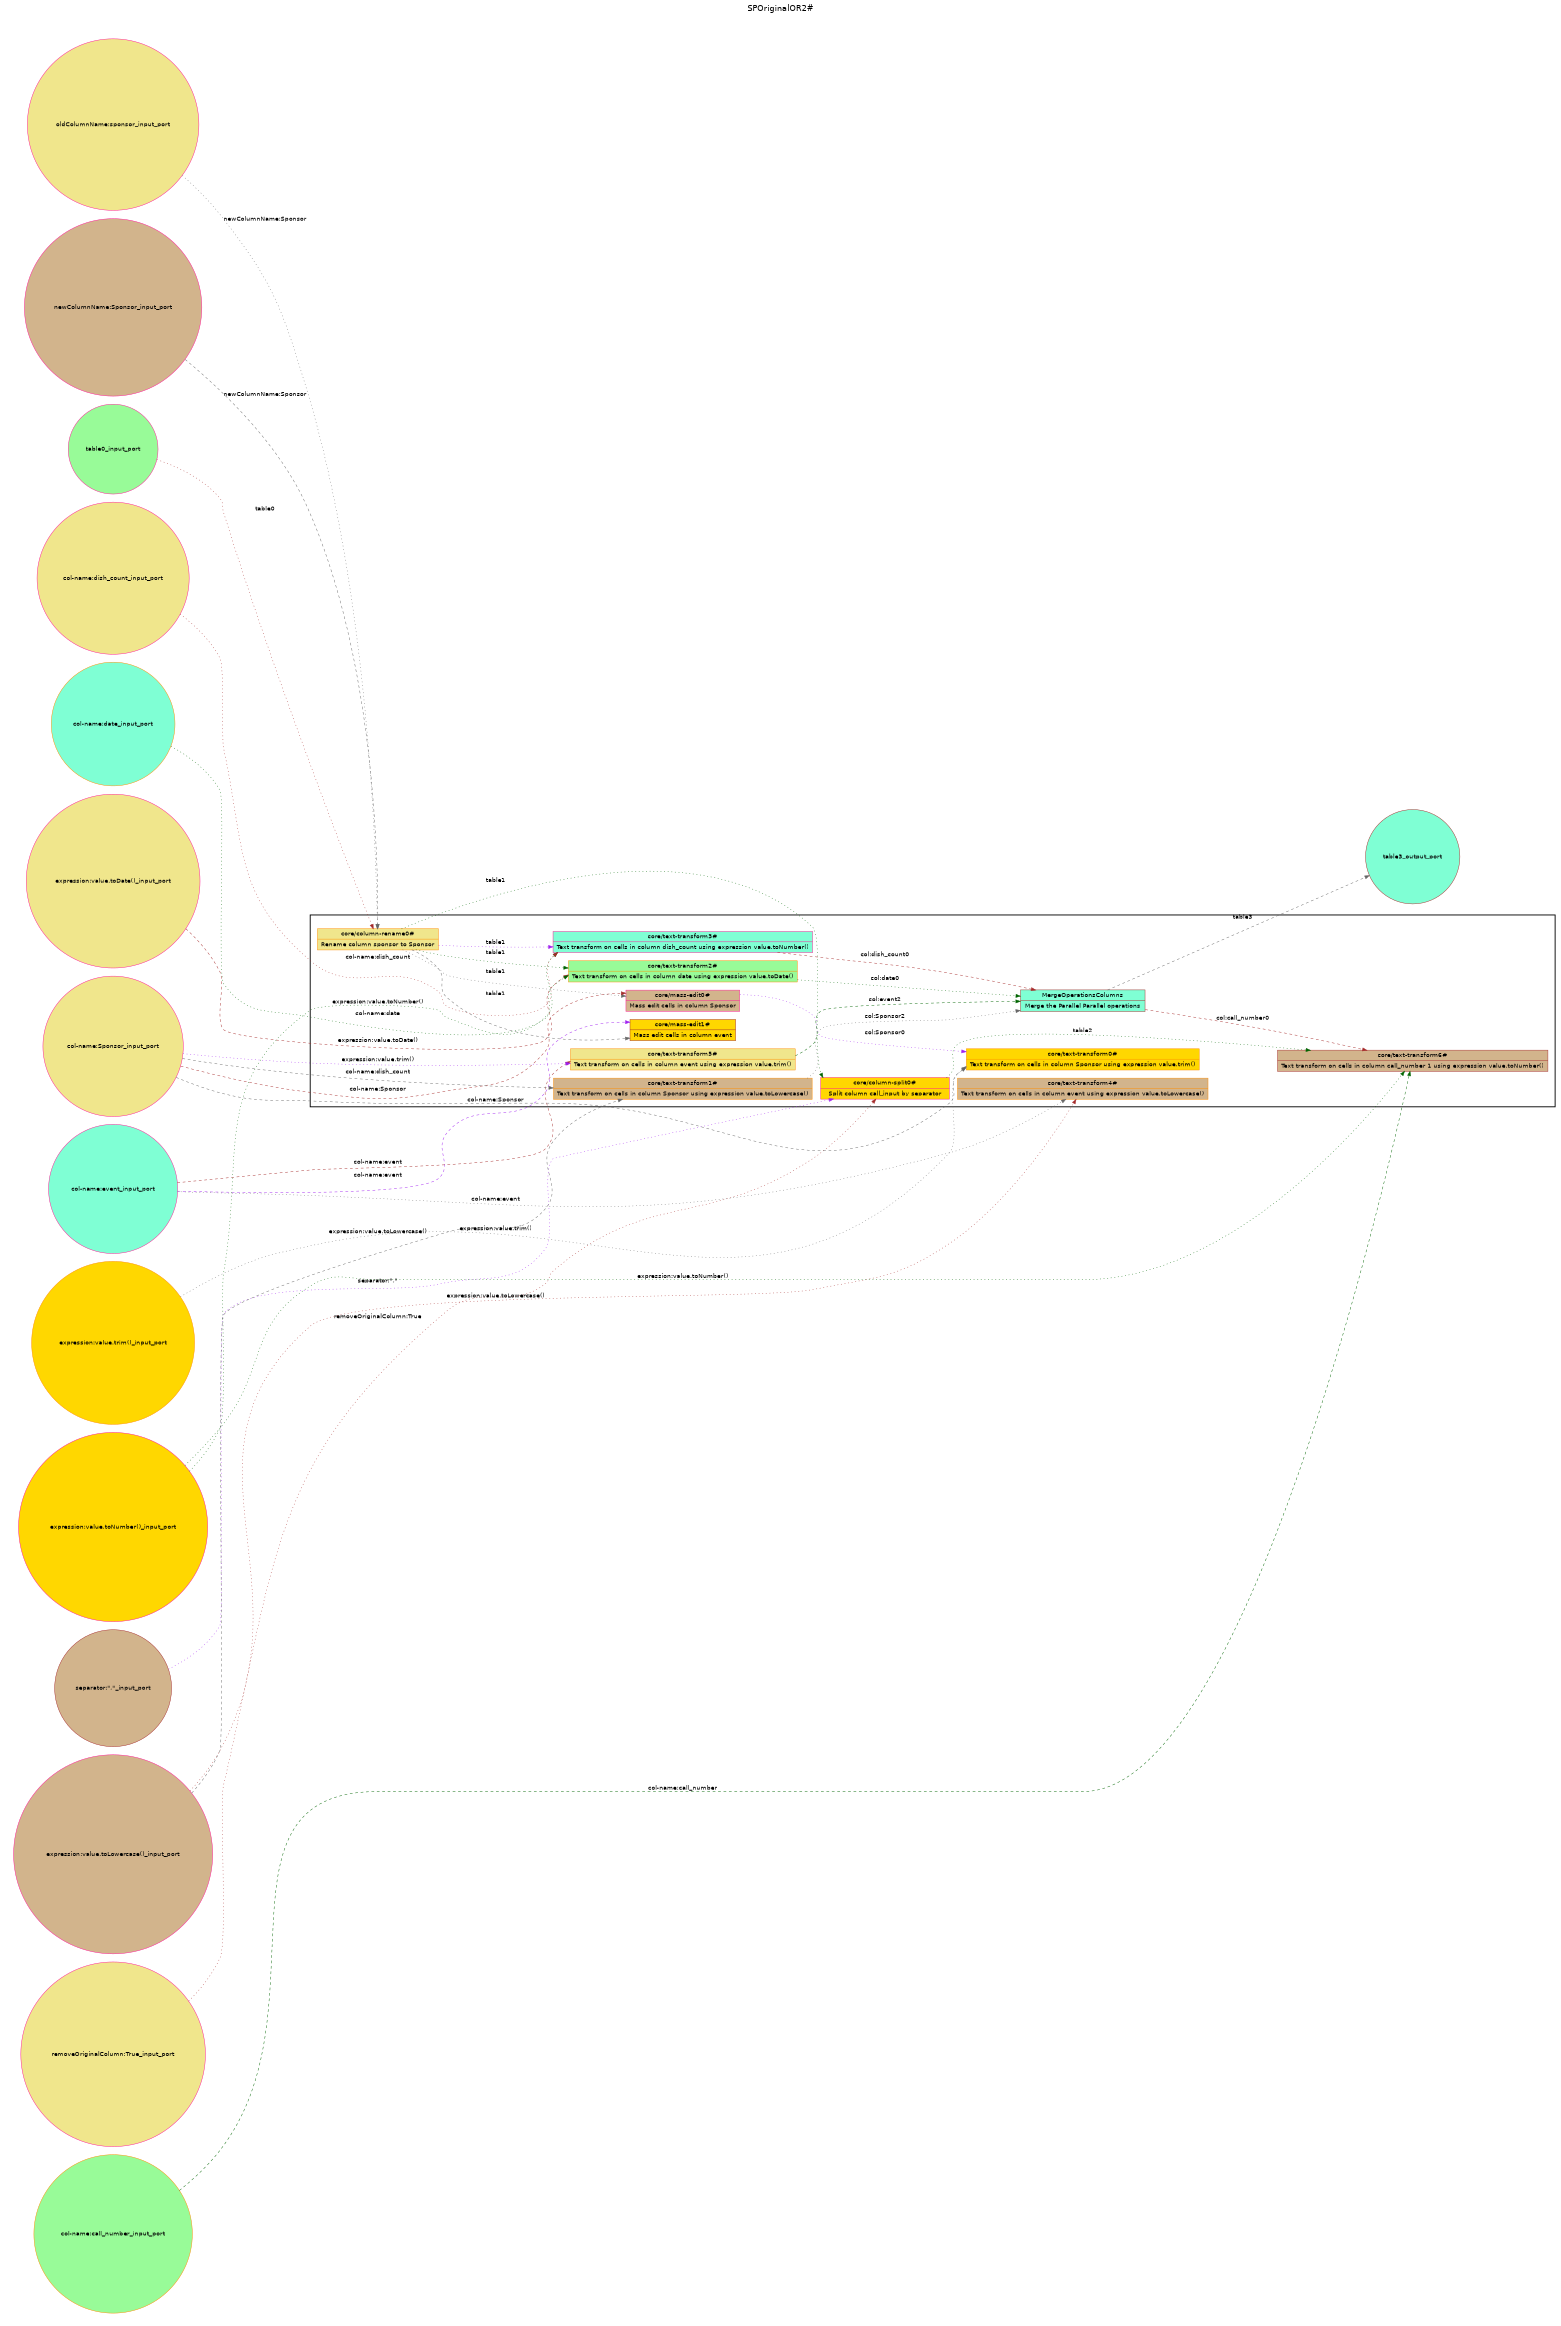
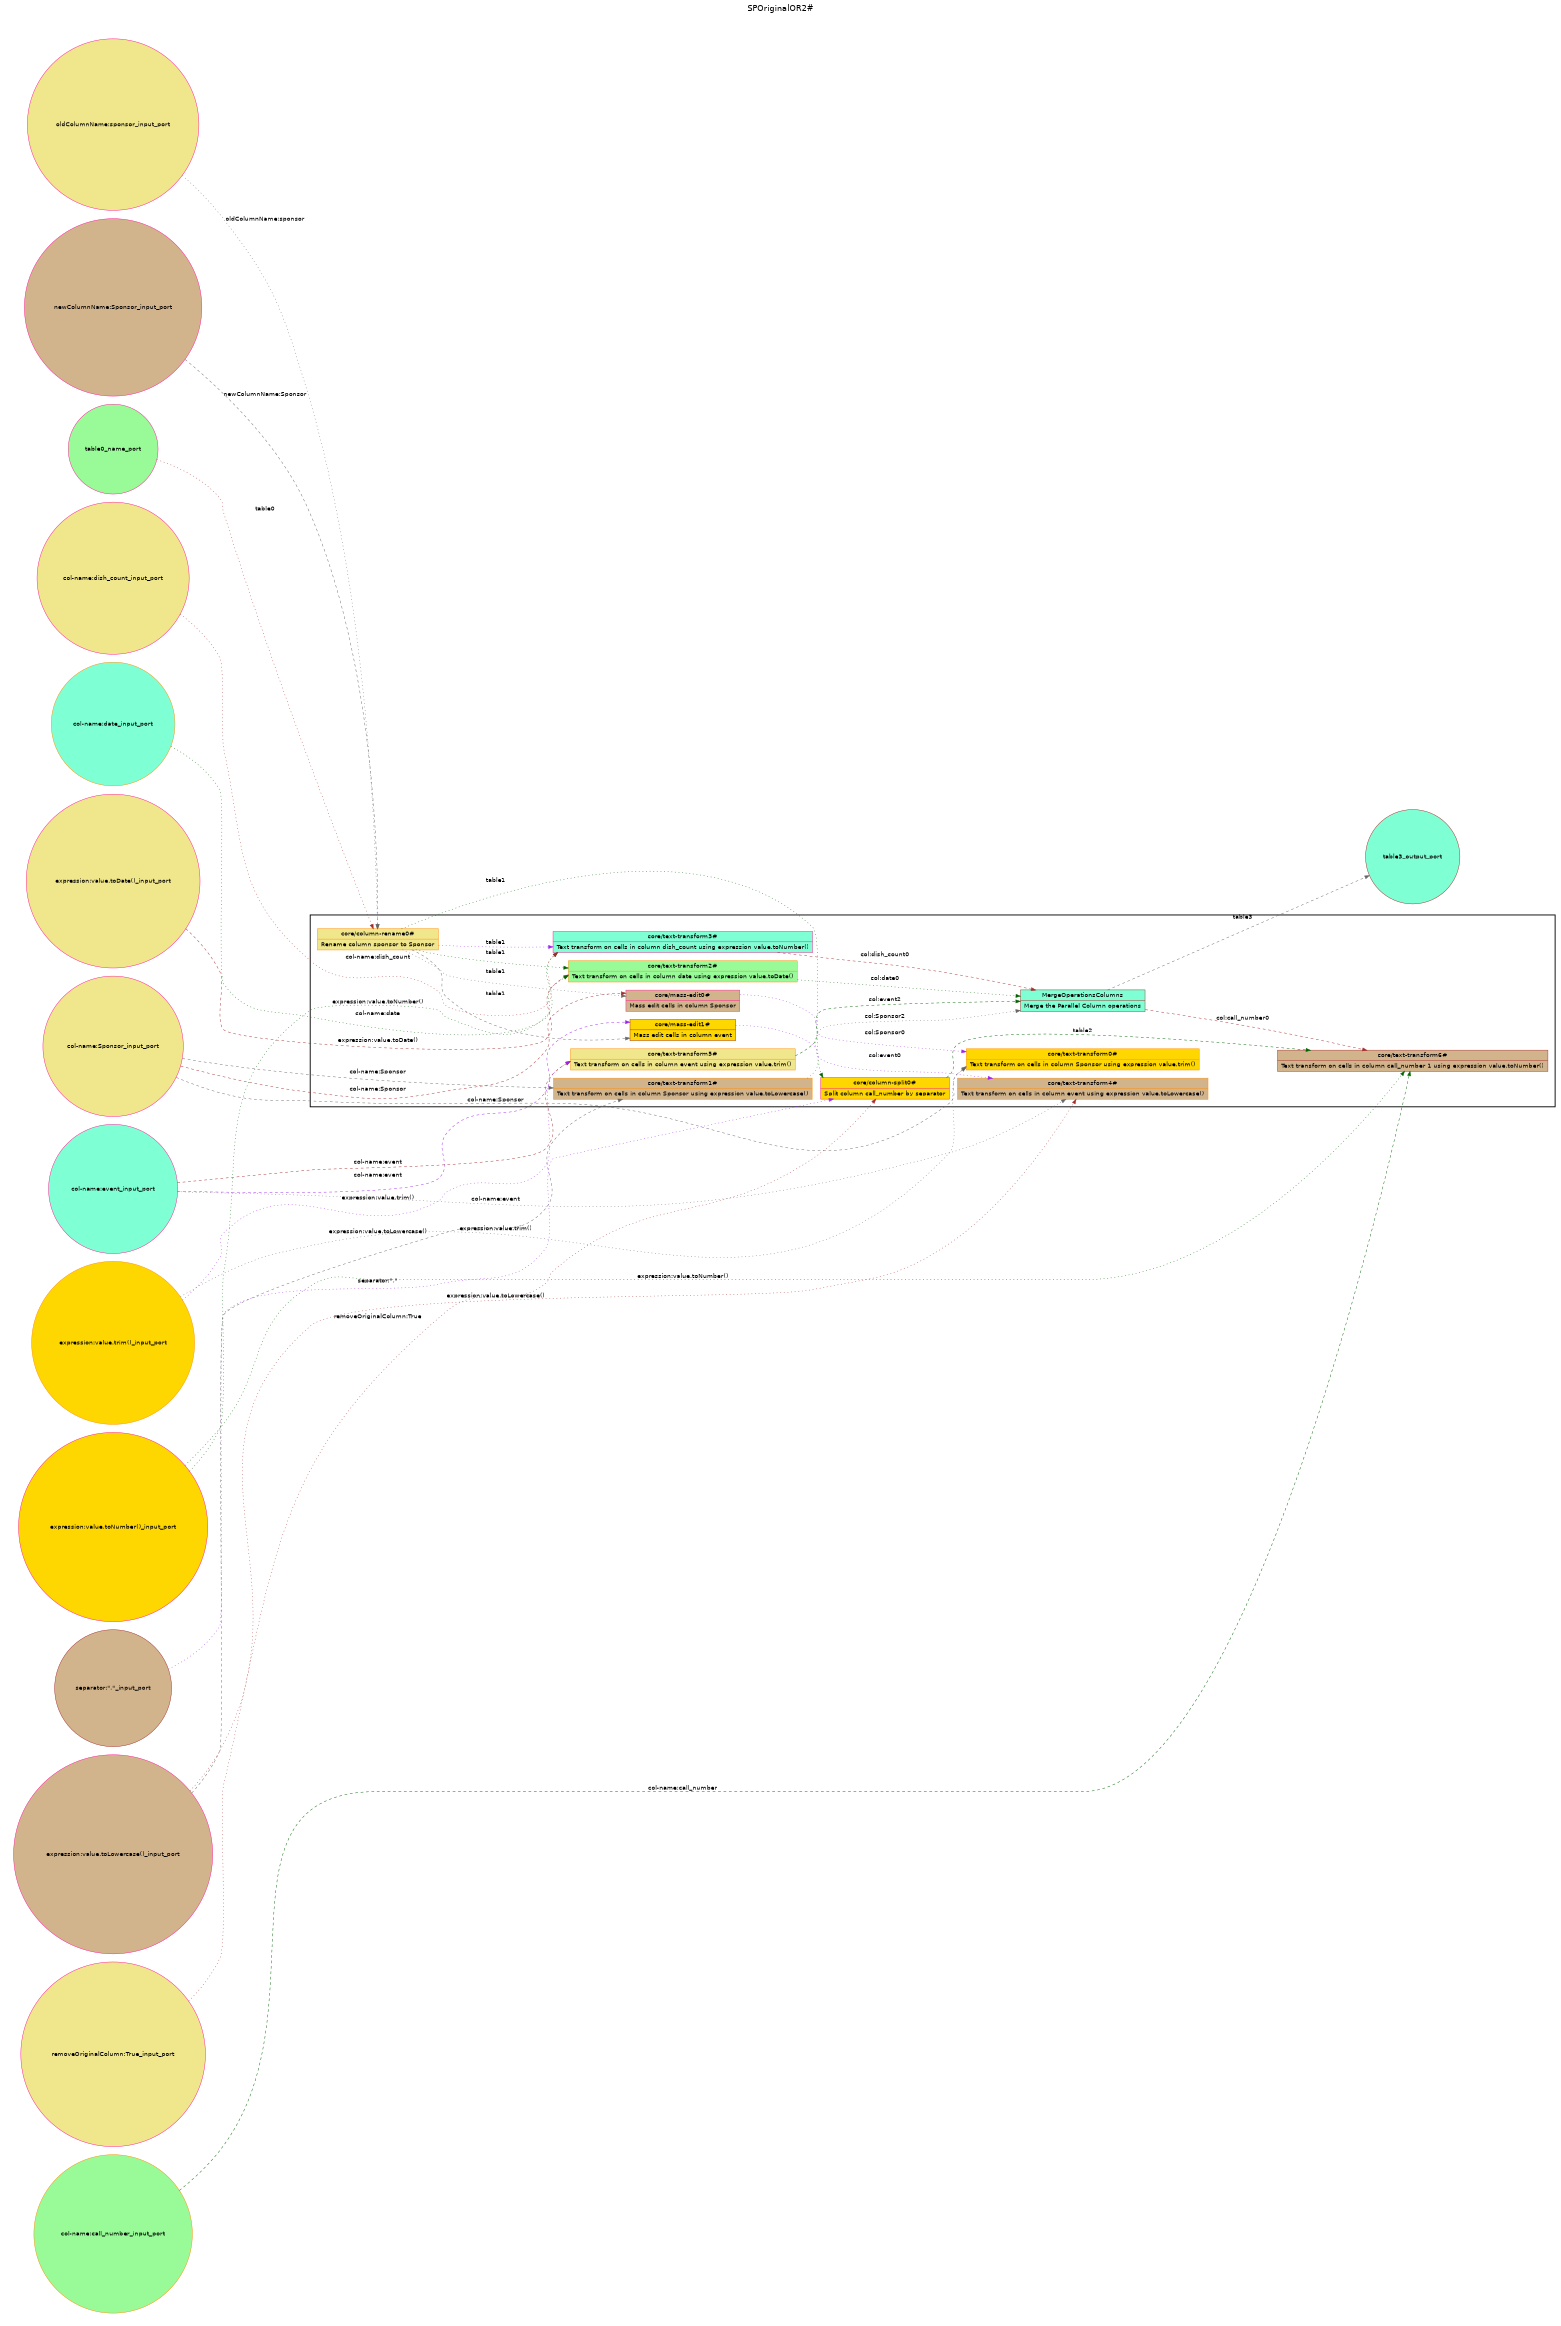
edge "oldColumnName:sponsor_input_port" -> "core/column-rename0#": label "newColumnName:Sponsor" -> "oldColumnName:sponsor"
node "table0_input_port": label "table0_input_port" -> "table0_name_port"
node "MergeOperationsColumns": text "Merge the Parallel Parallel operations" -> "Merge the Parallel Column operations"
edge "core/column-split0#" -> "core/text-transform6#": style dotted -> dashed
edge "col-name:Sponsor_input_port" -> "core/text-transform5#": now "expression:value.trim()_input_port" -> "core/text-transform5#"
edge "core/mass-edit1#" -> "core/text-transform4#": added, label "col:event0"
edge "col-name:Sponsor_input_port" -> "core/text-transform1#": label "col-name:dish_count" -> "col-name:Sponsor"
node "core/column-split0#": text "Split column call_input by separator" -> "Split column call_number by separator"
